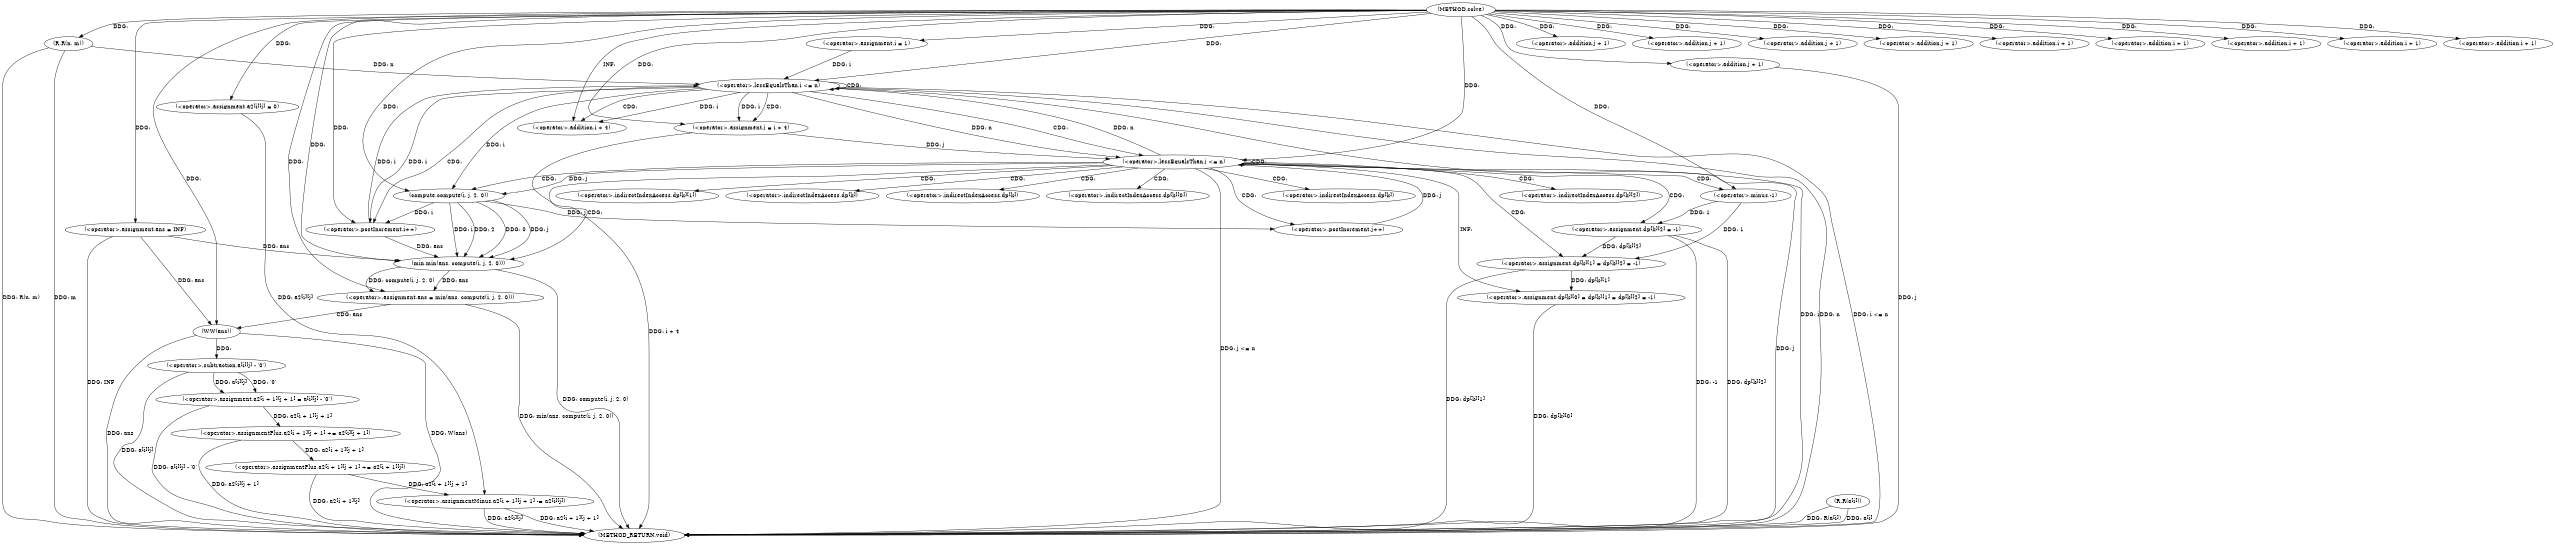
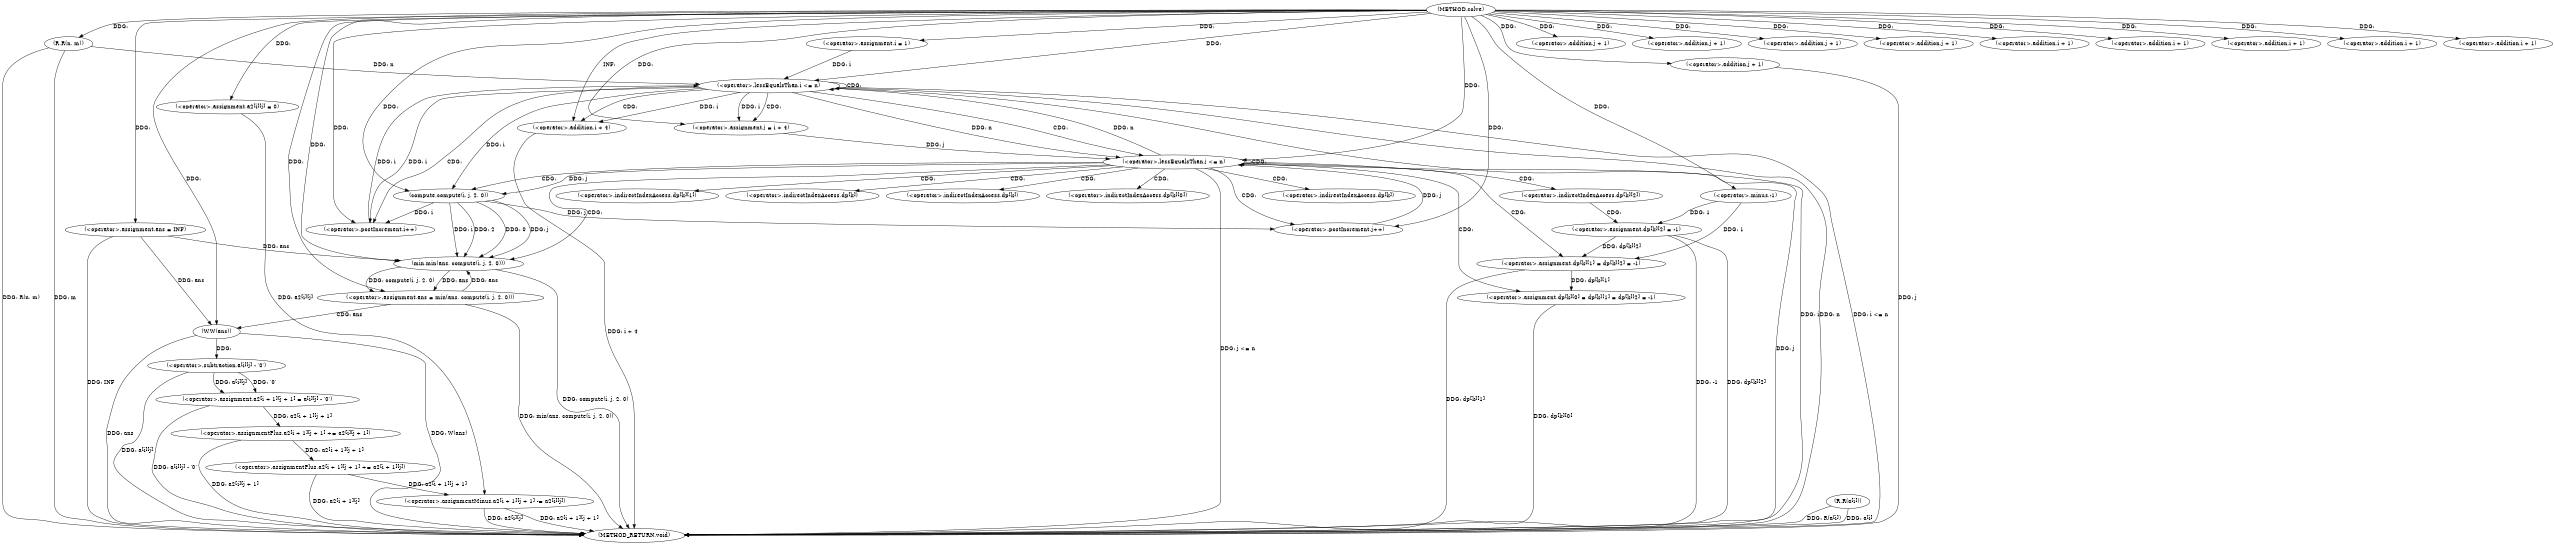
edge "(METHOD,solve)" -> "(<operator>.postIncrement,j++)": added, label "DDG:"
edge "(<operator>.lessEqualsThan,j <= n)" -> "(<operator>.minus,-1)": removed, label "CDG:"
edge "(<operator>.lessEqualsThan,j <= n)" -> "(<operator>.assignment,dp[k][2] = -1)": now "(<operator>.indirectIndexAccess,dp[k][2])" -> "(<operator>.assignment,dp[k][2] = -1)"
edge "(<operator>.lessEqualsThan,j <= n)" -> "(<operator>.assignment,dp[k][0] = dp[k][1] = dp[k][2] = -1)": label "INF: " -> "CDG: "
edge "(<operator>.postIncrement,i++)" -> "(min,min(ans, compute(i, j, 2, 0)))": now "(<operator>.assignment,ans = min(ans, compute(i, j, 2, 0)))" -> "(min,min(ans, compute(i, j, 2, 0)))"
edge "(<operator>.assignment,j = i + 4)" -> "(METHOD_RETURN,void)": now "(<operator>.addition,i + 4)" -> "(METHOD_RETURN,void)"
